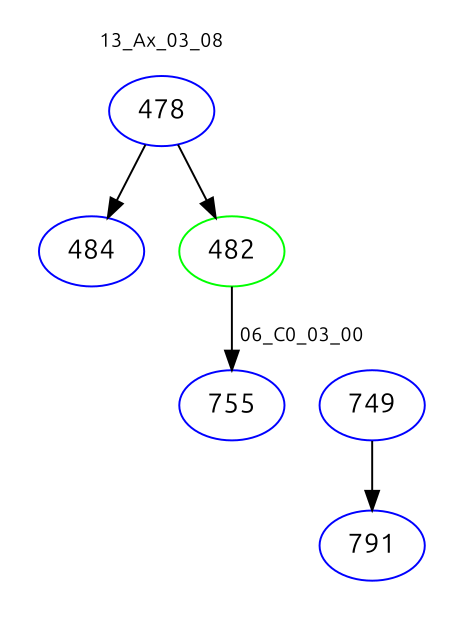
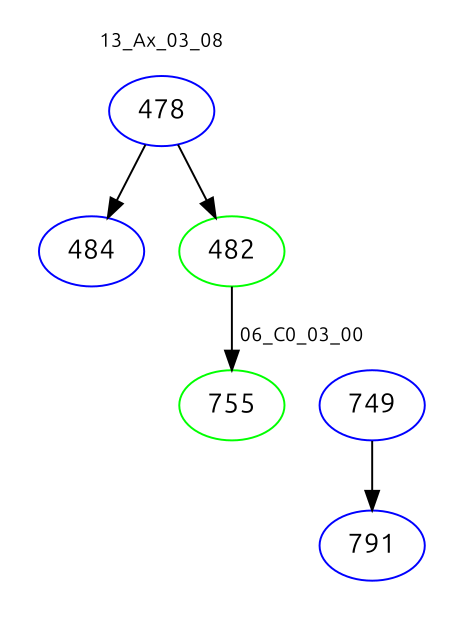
node "755": color blue -> green
